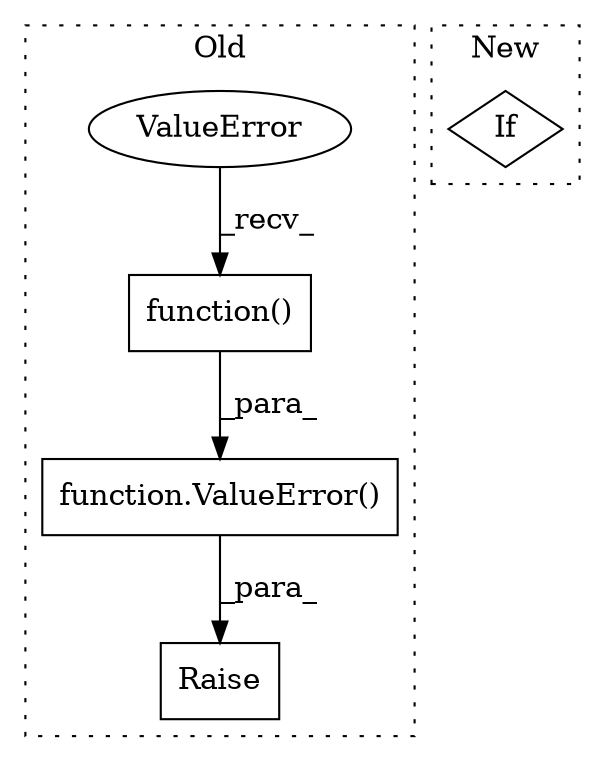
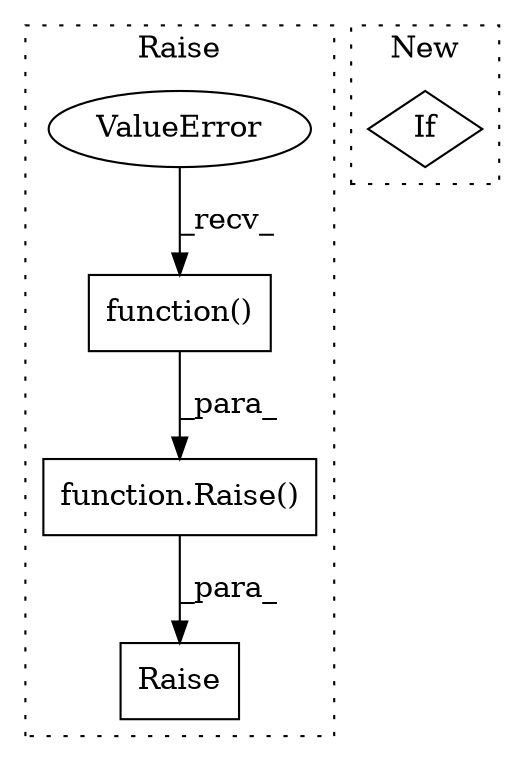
cluster "Old": label "Old" -> "Raise"
node "function.ValueError()": label "function.ValueError()" -> "function.Raise()"
